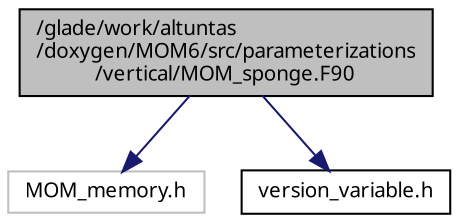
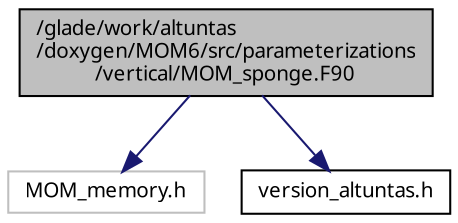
node "version_variable.h": label "version_variable.h" -> "version_altuntas.h"
